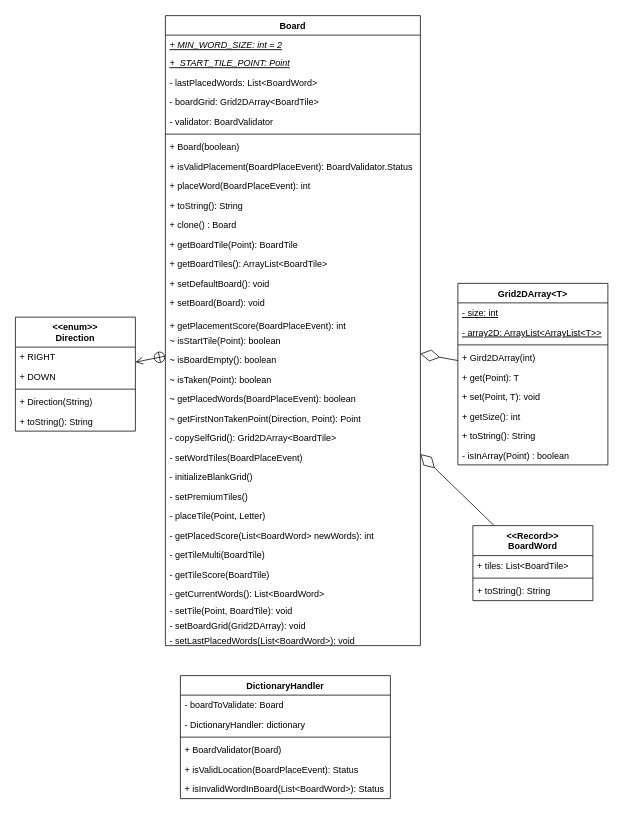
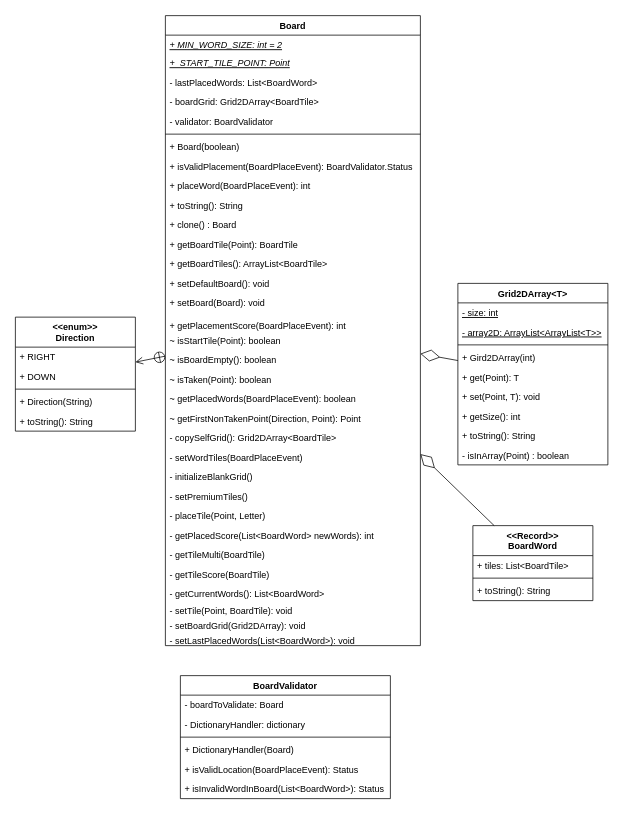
node "DictionaryHandler": label "DictionaryHandler" -> "BoardValidator"
node "+ BoardValidator(Board)": label "+ BoardValidator(Board)" -> "+ DictionaryHandler(Board)"
